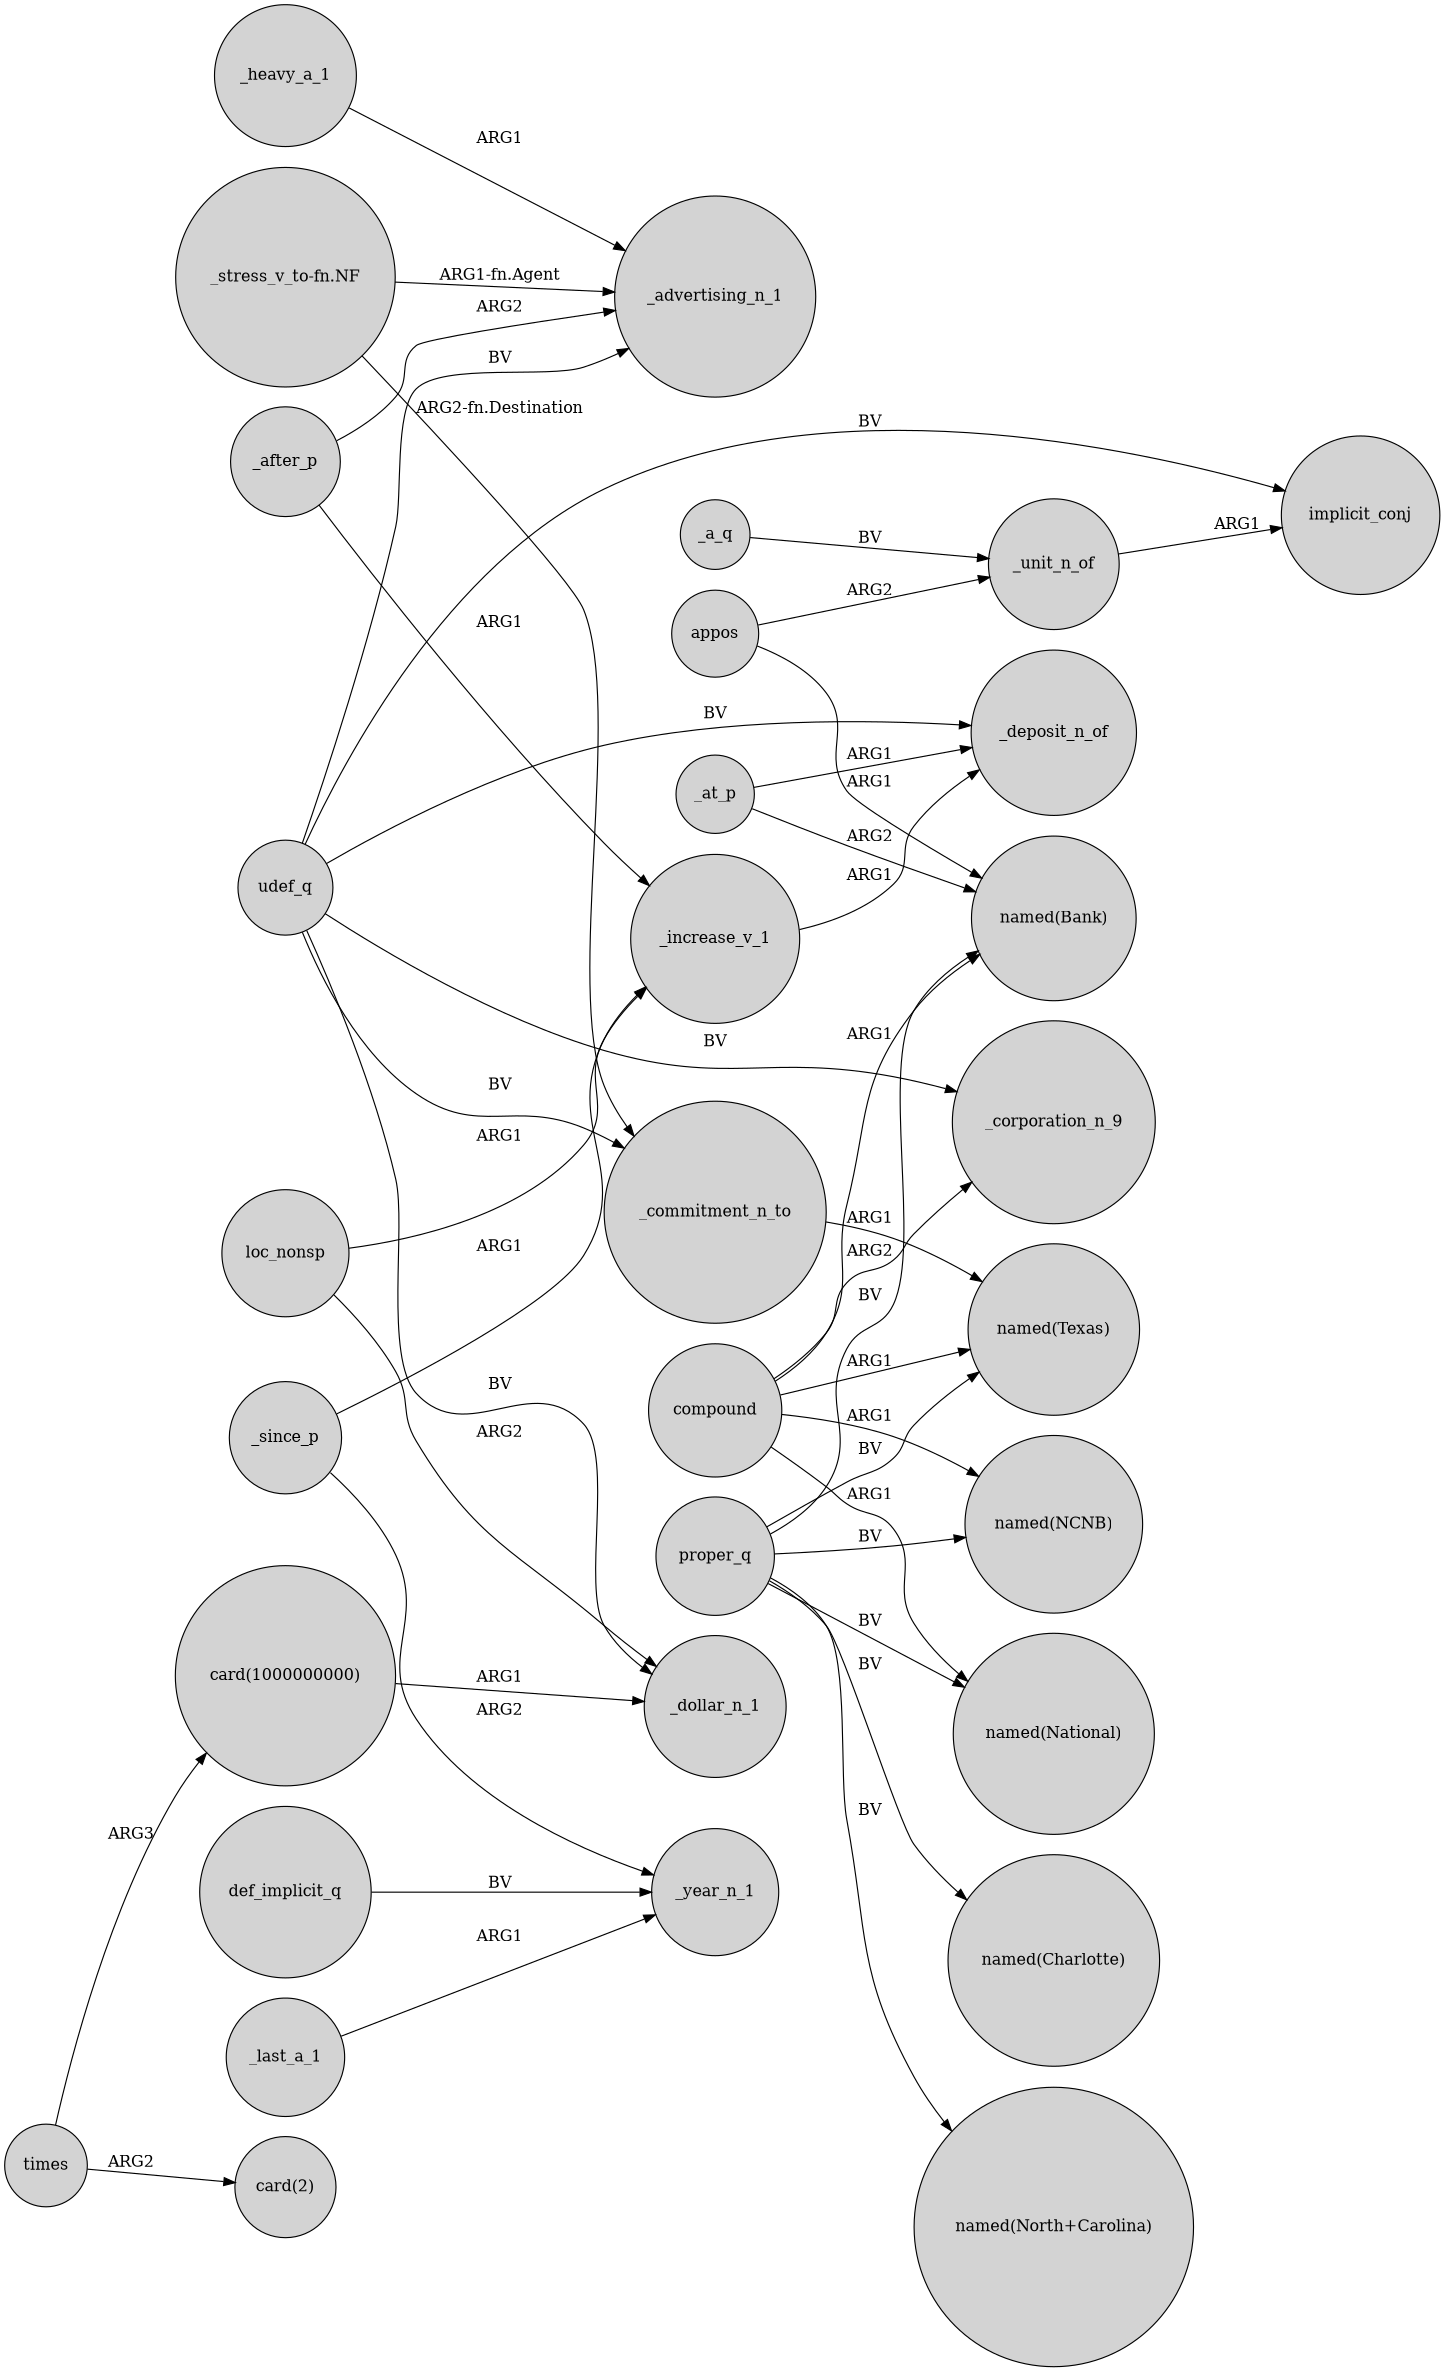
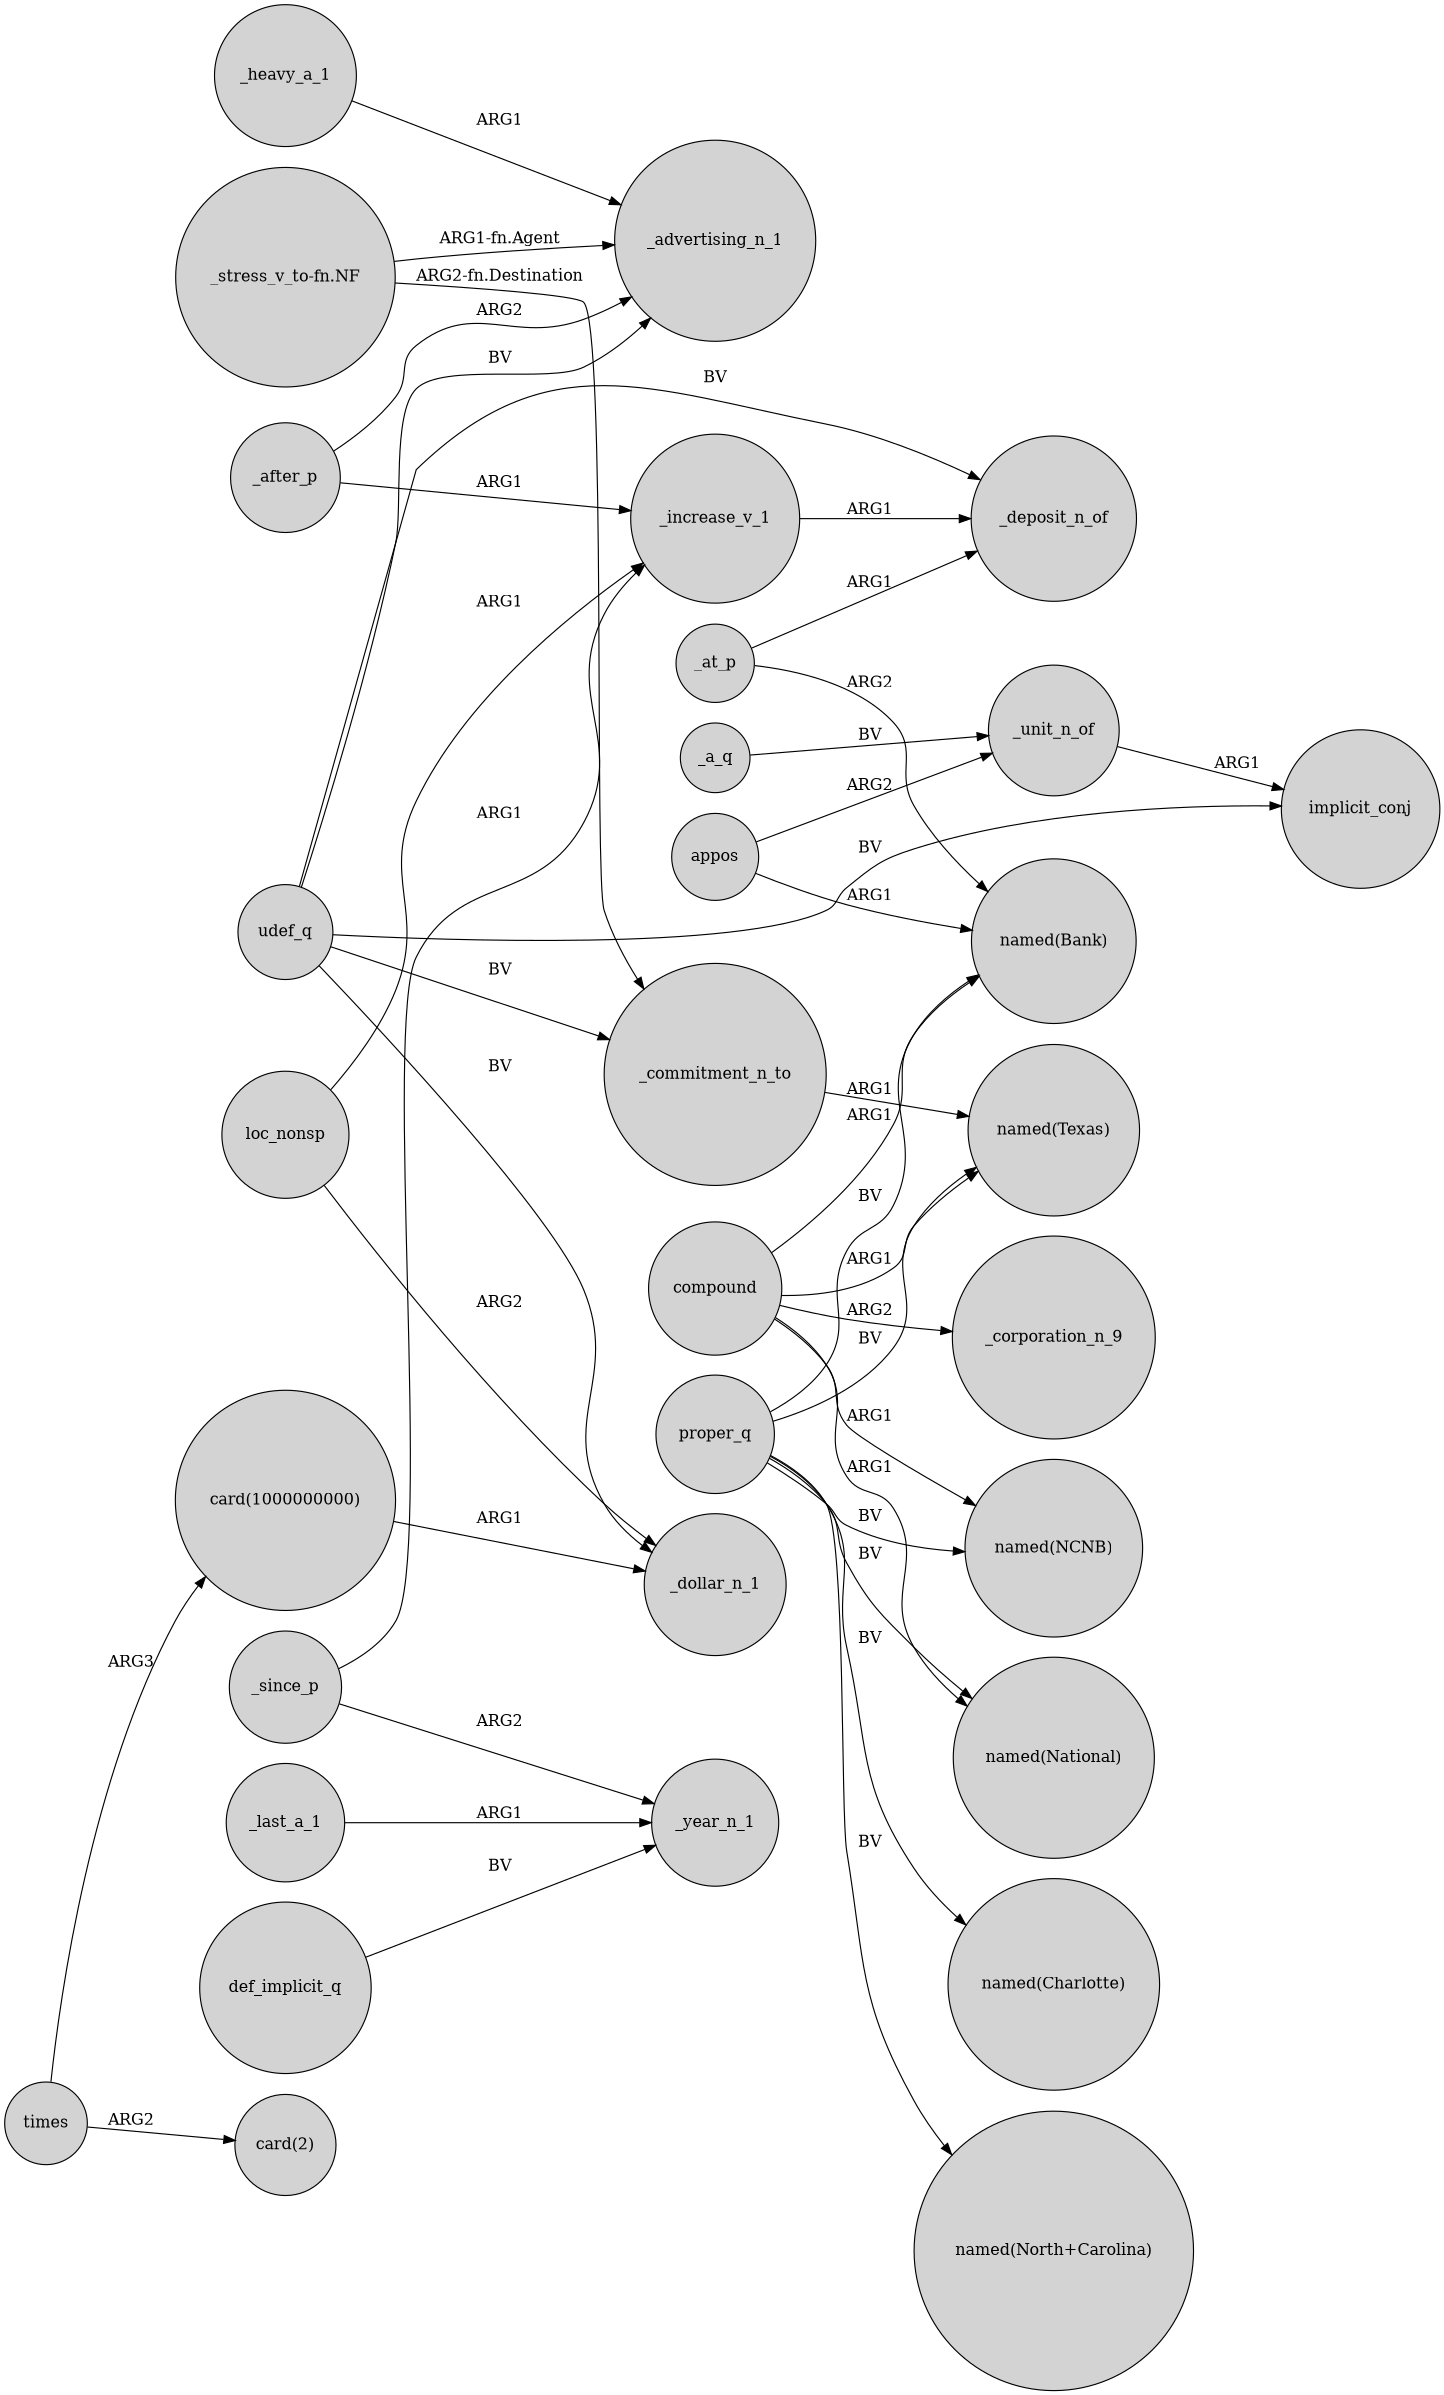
edge "udef_q" -> "_corporation_n_9": removed, label "BV"
